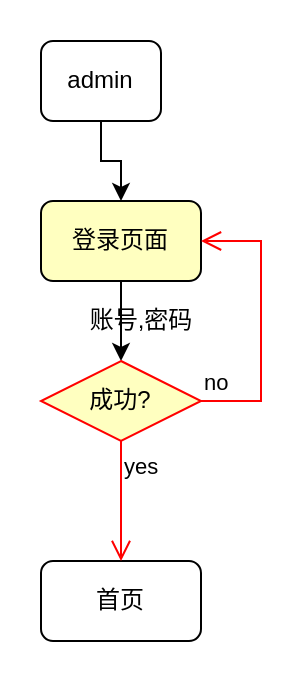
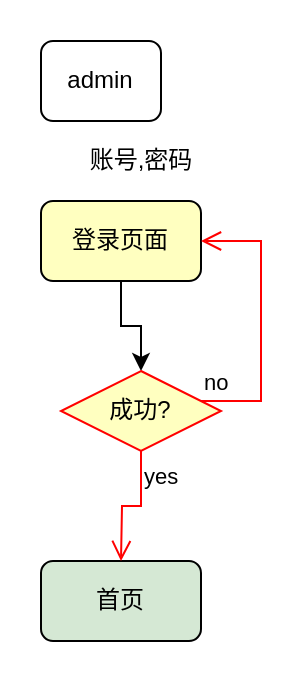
edge "admin" -> "登录页面": removed
node "账号,密码": moved (141, 321) -> (141, 161)
node "成功?": moved (121, 401) -> (141, 411)
node "首页": fillcolor #ffffff -> #d5e8d4
